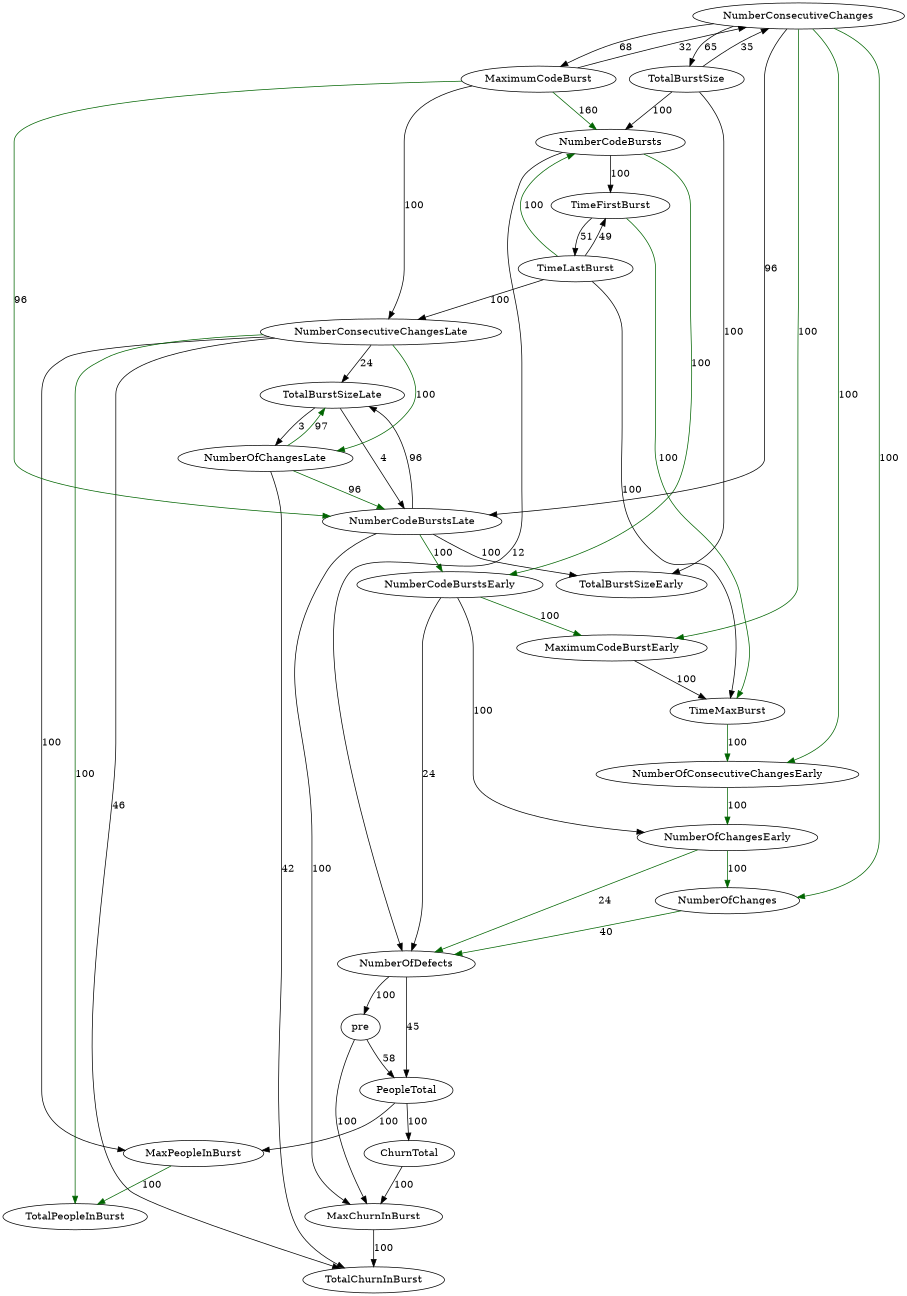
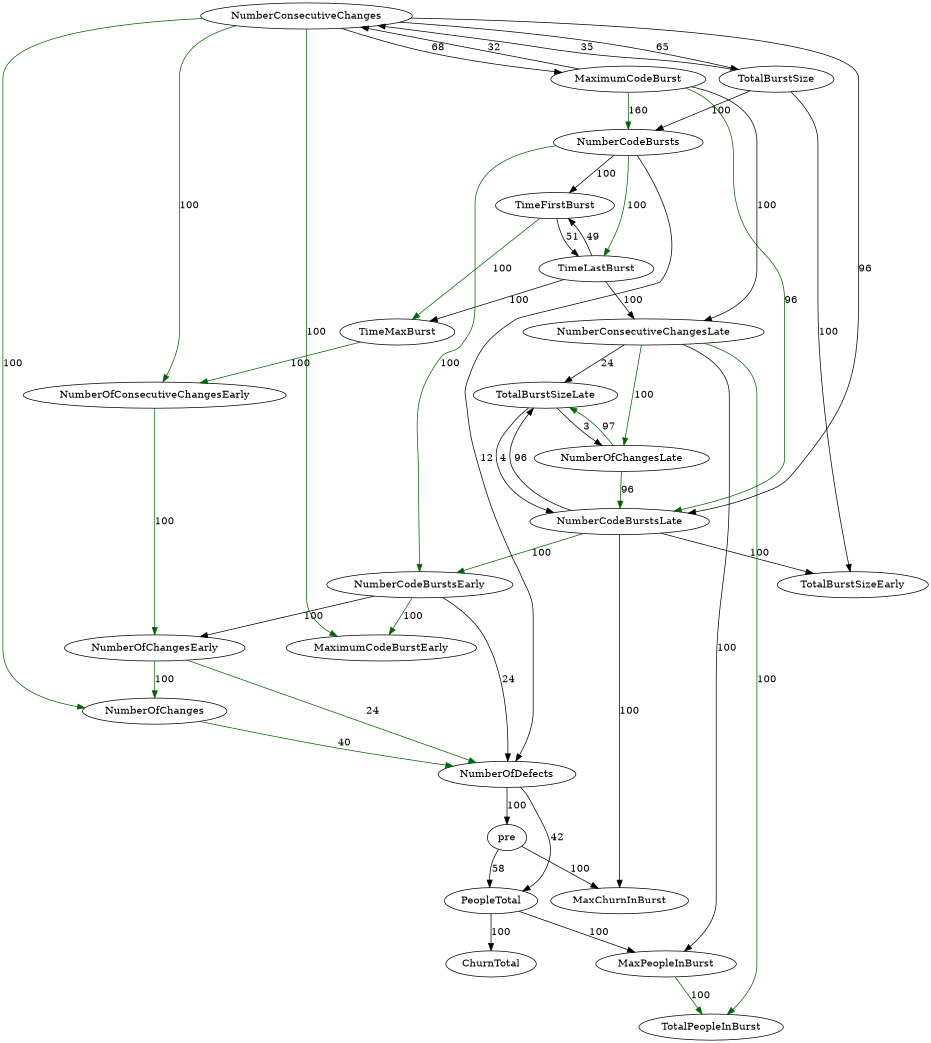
edge "TimeLastBurst" -> "NumberCodeBursts": reversed
edge "MaximumCodeBurstEarly" -> "TimeMaxBurst": removed, label "100"
edge "NumberOfDefects" -> "PeopleTotal": label "45" -> "42"
edge "ChurnTotal" -> "MaxChurnInBurst": removed, label "100"
node "TotalChurnInBurst": removed
